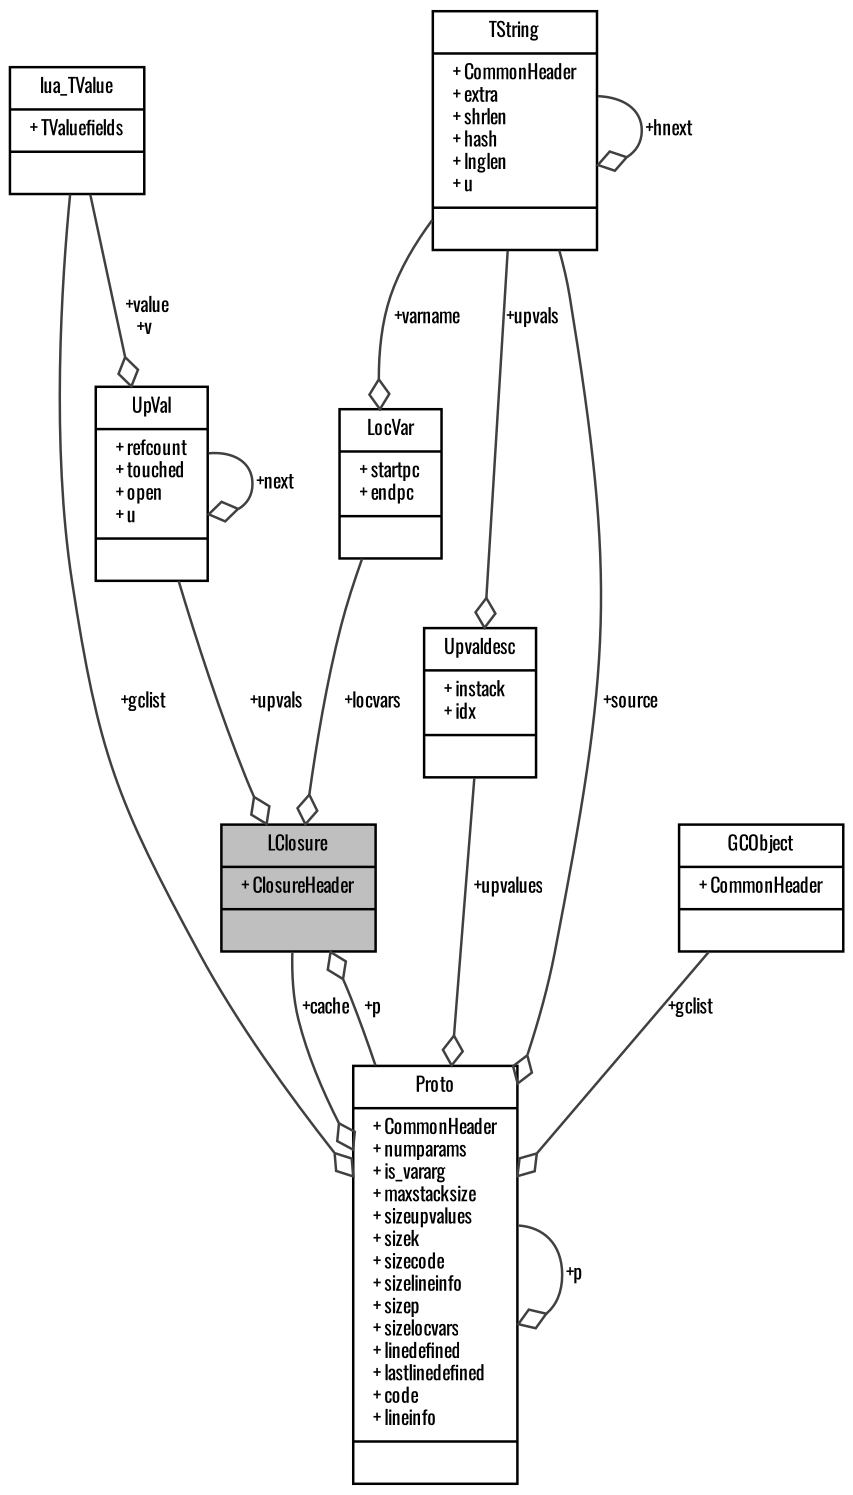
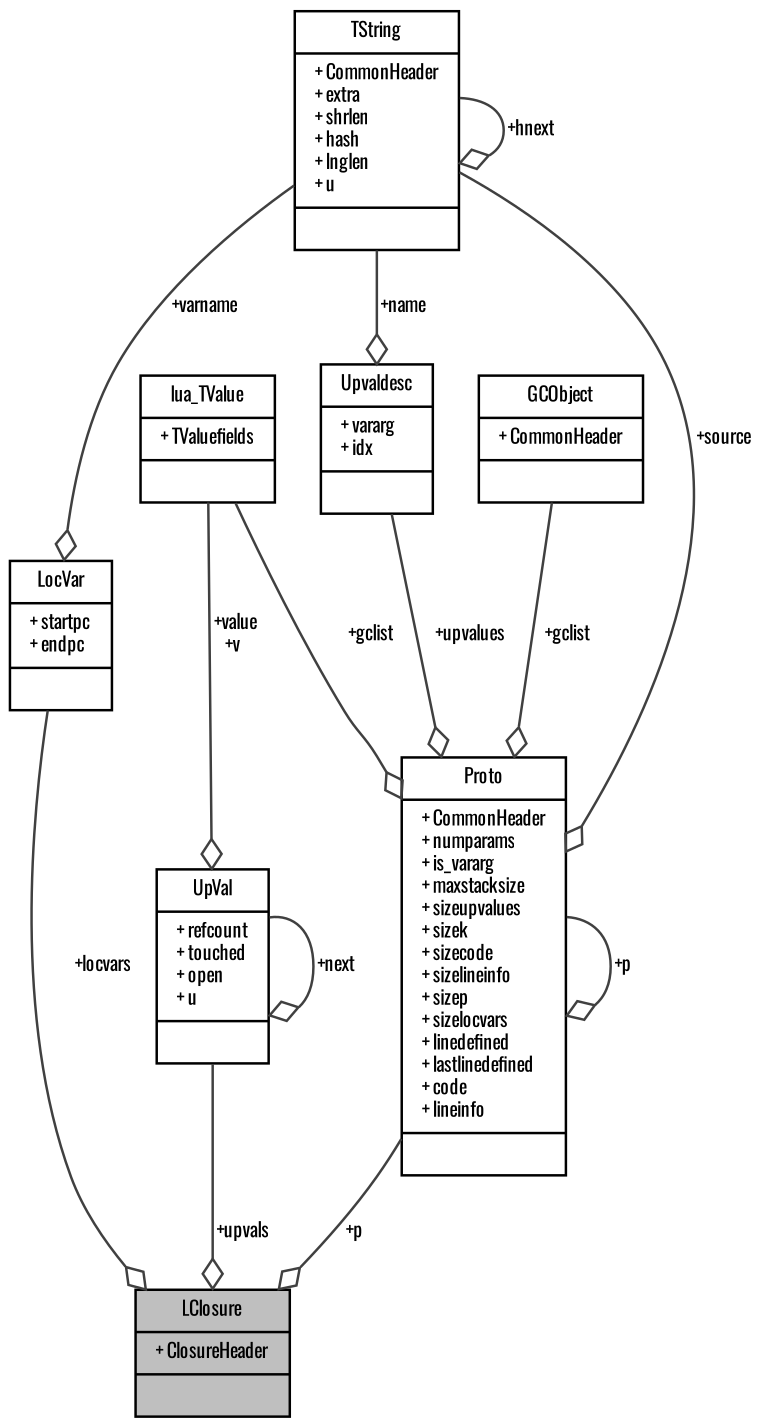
edge "TString" -> "Upvaldesc": label " +upvals" -> " +name"
node "Upvaldesc": text "+ instack" -> "+ vararg"
edge "LClosure" -> "Proto": removed, label "+cache"
